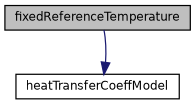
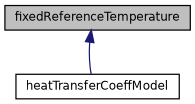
edge "fixedReferenceTemperature" -> "heatTransferCoeffModel": reversed
